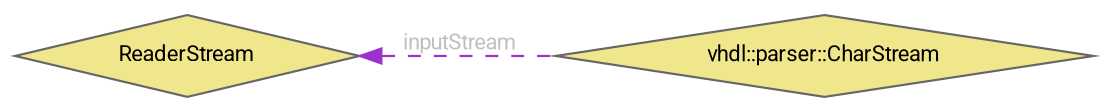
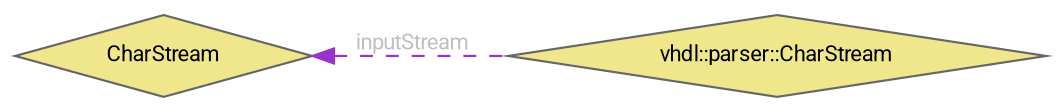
node "ReaderStream": label "ReaderStream" -> "CharStream"
